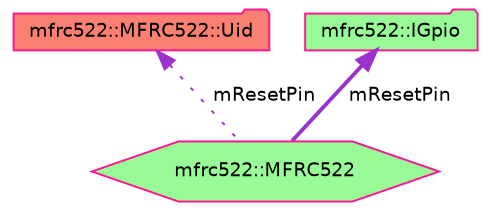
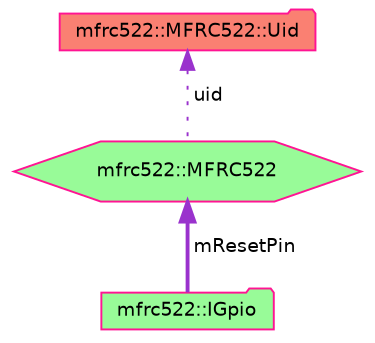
edge "mfrc522::MFRC522" -> "mfrc522::MFRC522::Uid": label " mResetPin" -> " uid"
edge "mfrc522::MFRC522" -> "mfrc522::IGpio": reversed
